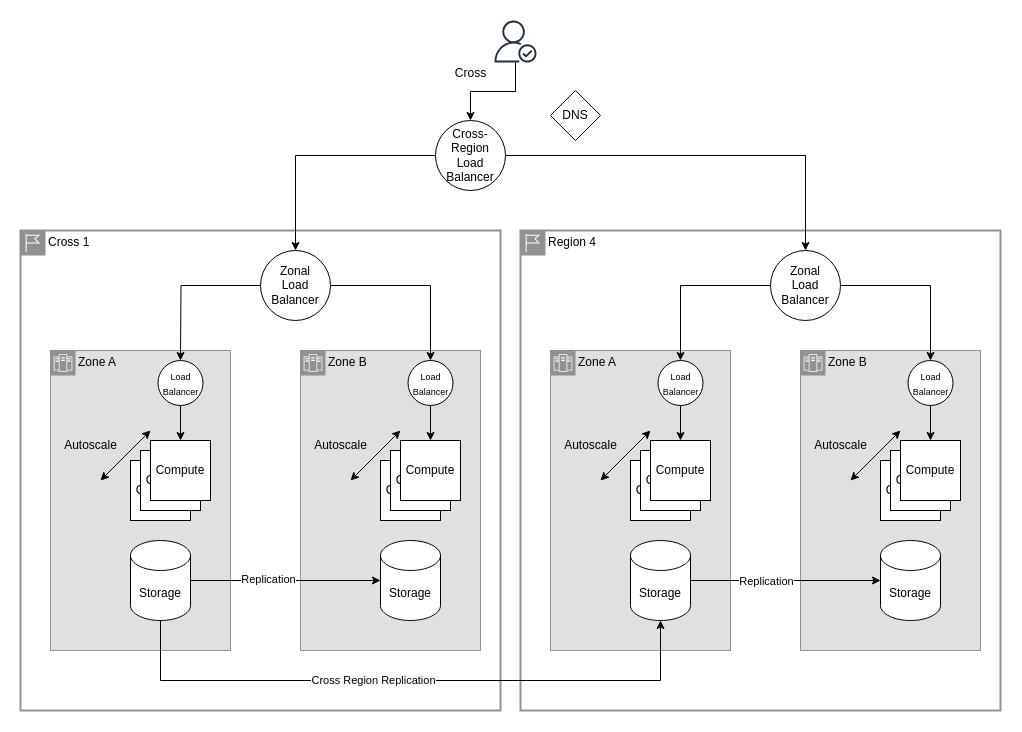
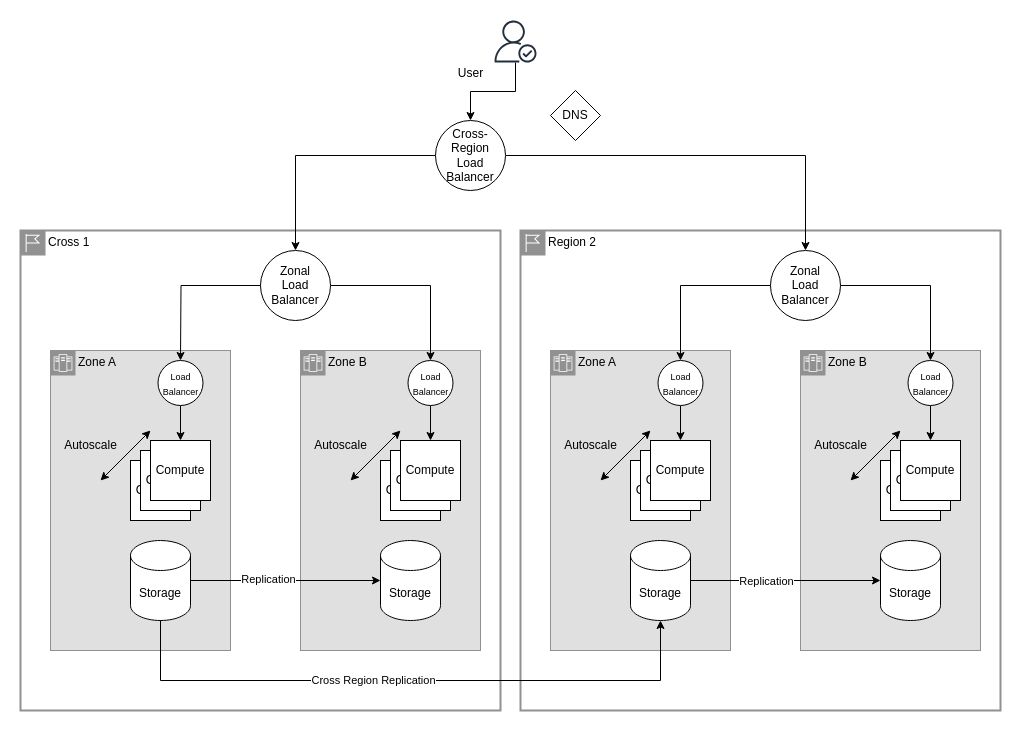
node "Cross": label "Cross" -> "User"
node "Region 4": label "Region 4" -> "Region 2"
